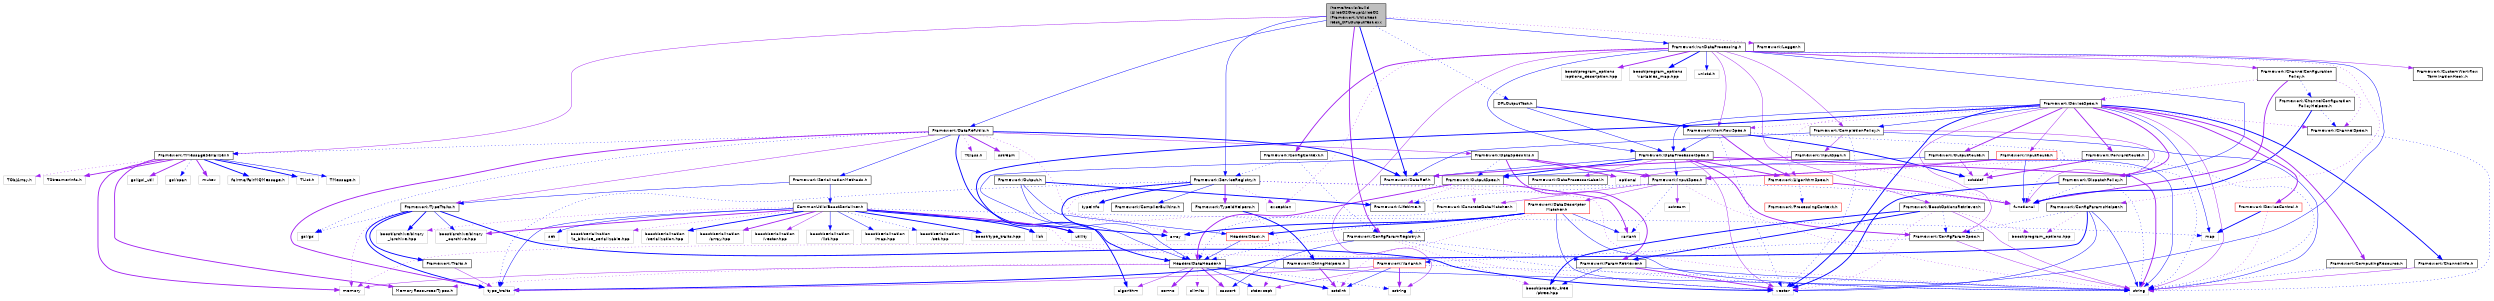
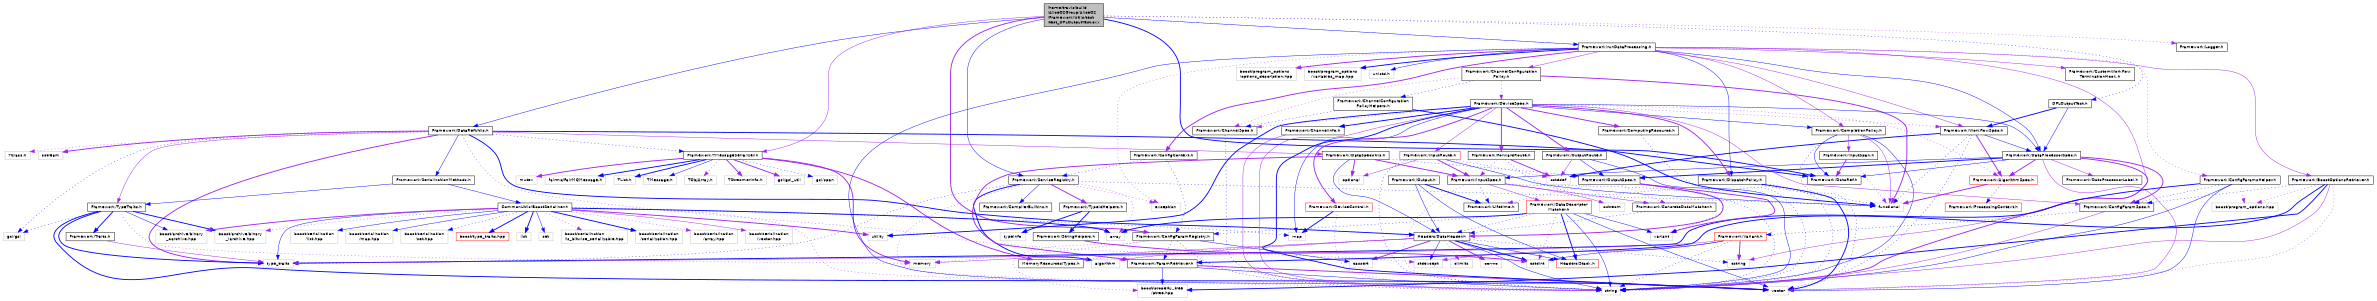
edge "Framework/ServiceRegistry.h" -> "typeinfo": now "Framework/TypeIdHelpers.h" -> "typeinfo"
node "Framework/ConcreteDataMatcher.h": color grey75 -> black
edge "CommonUtils/BoostSerializer.h" -> "boost/serialization /array.hpp": style bold -> dotted
node "boost/type_traits.hpp": color grey75 -> red
edge "Headers/Stack.h" -> "Headers/DataHeader.h": reversed
